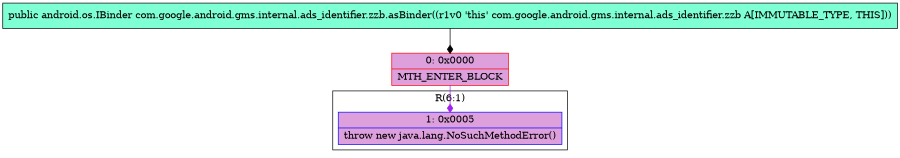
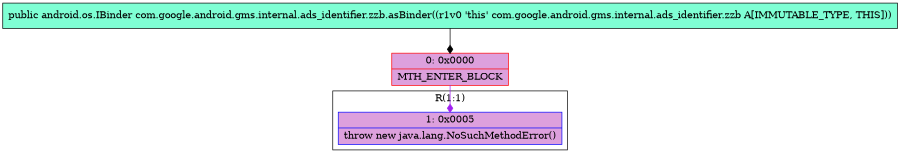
cluster "R(6:1)": label "R(6:1)" -> "R(1:1)"
